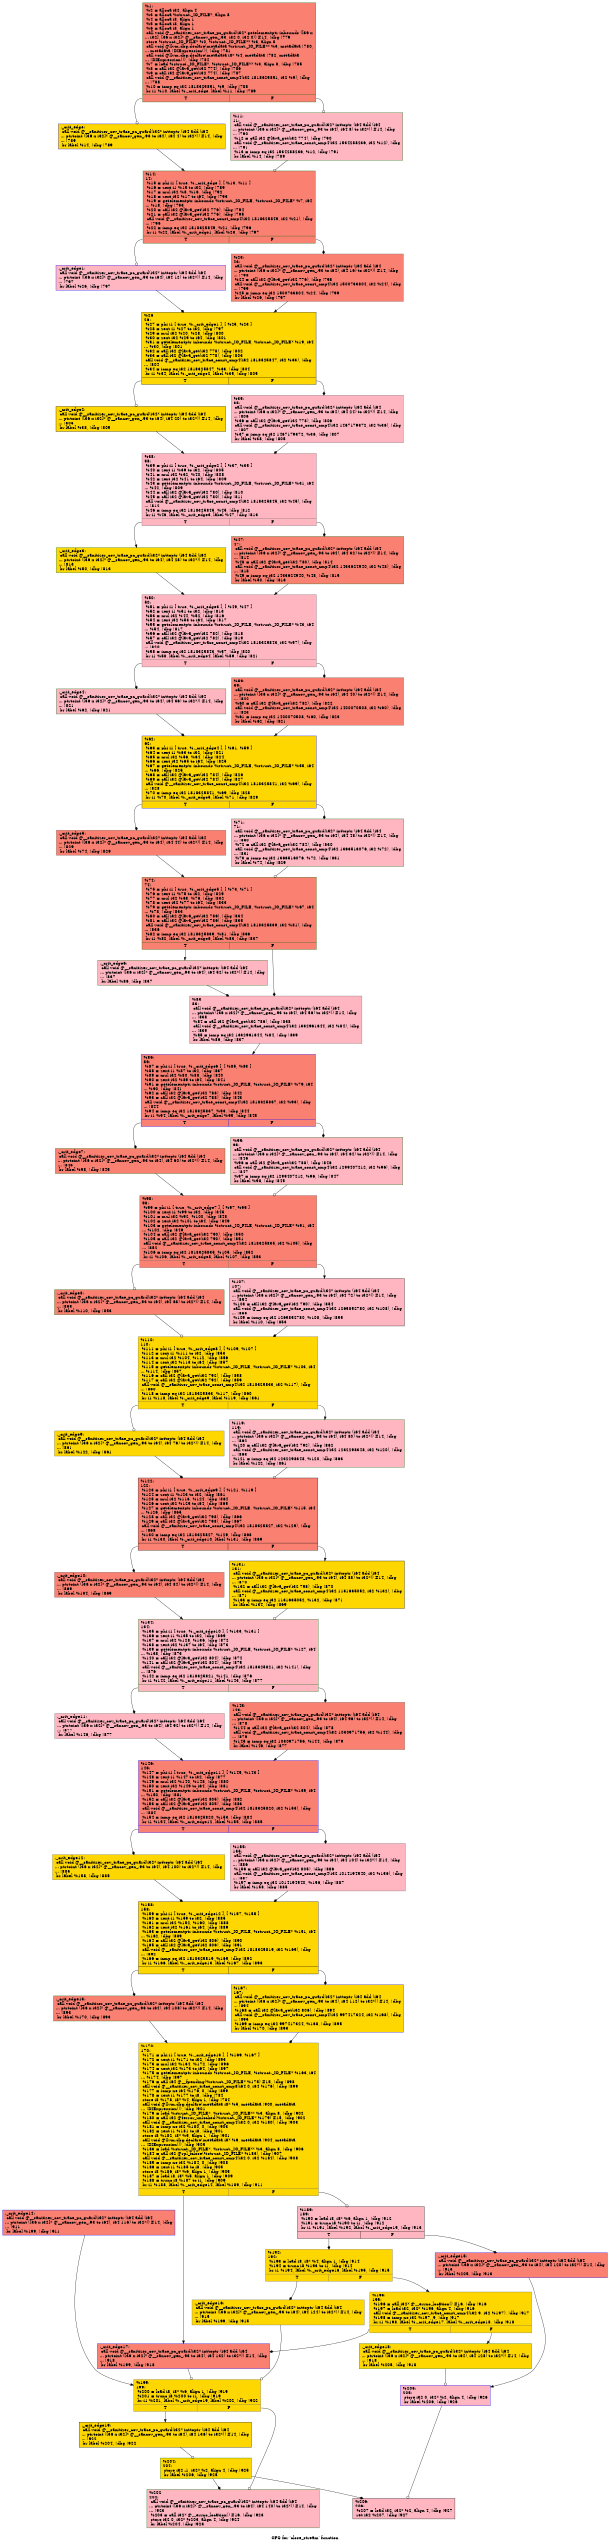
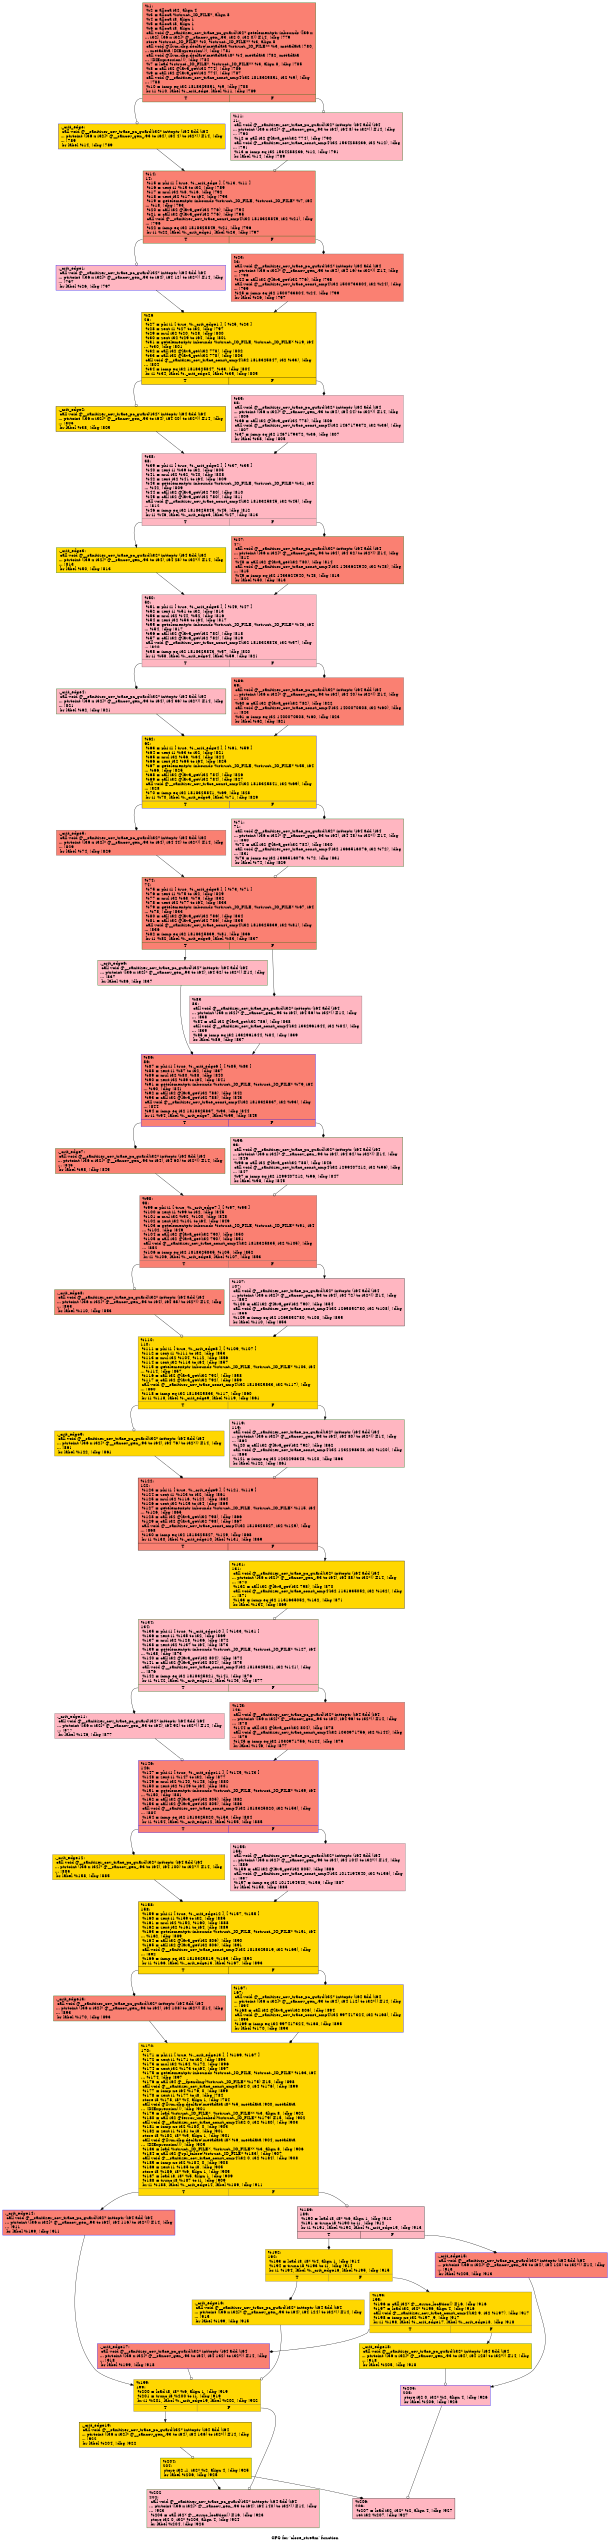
edge "._crit_edge6:" -> "%83:": now "._crit_edge6:" -> "%86:"
node "._crit_edge10:": removed
edge "._crit_edge11:" -> "%146:": arrowhead normal -> odot
edge "%170:" -> "._crit_edge17:": now "%170:" -> "._crit_edge14:"
